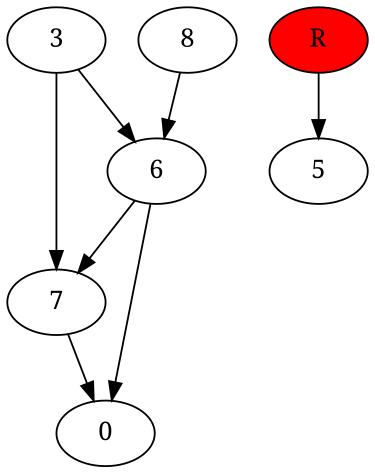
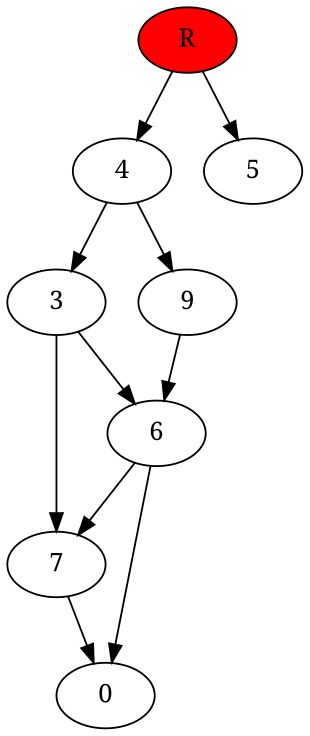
node "8": label "8" -> "9"
node "4": added
